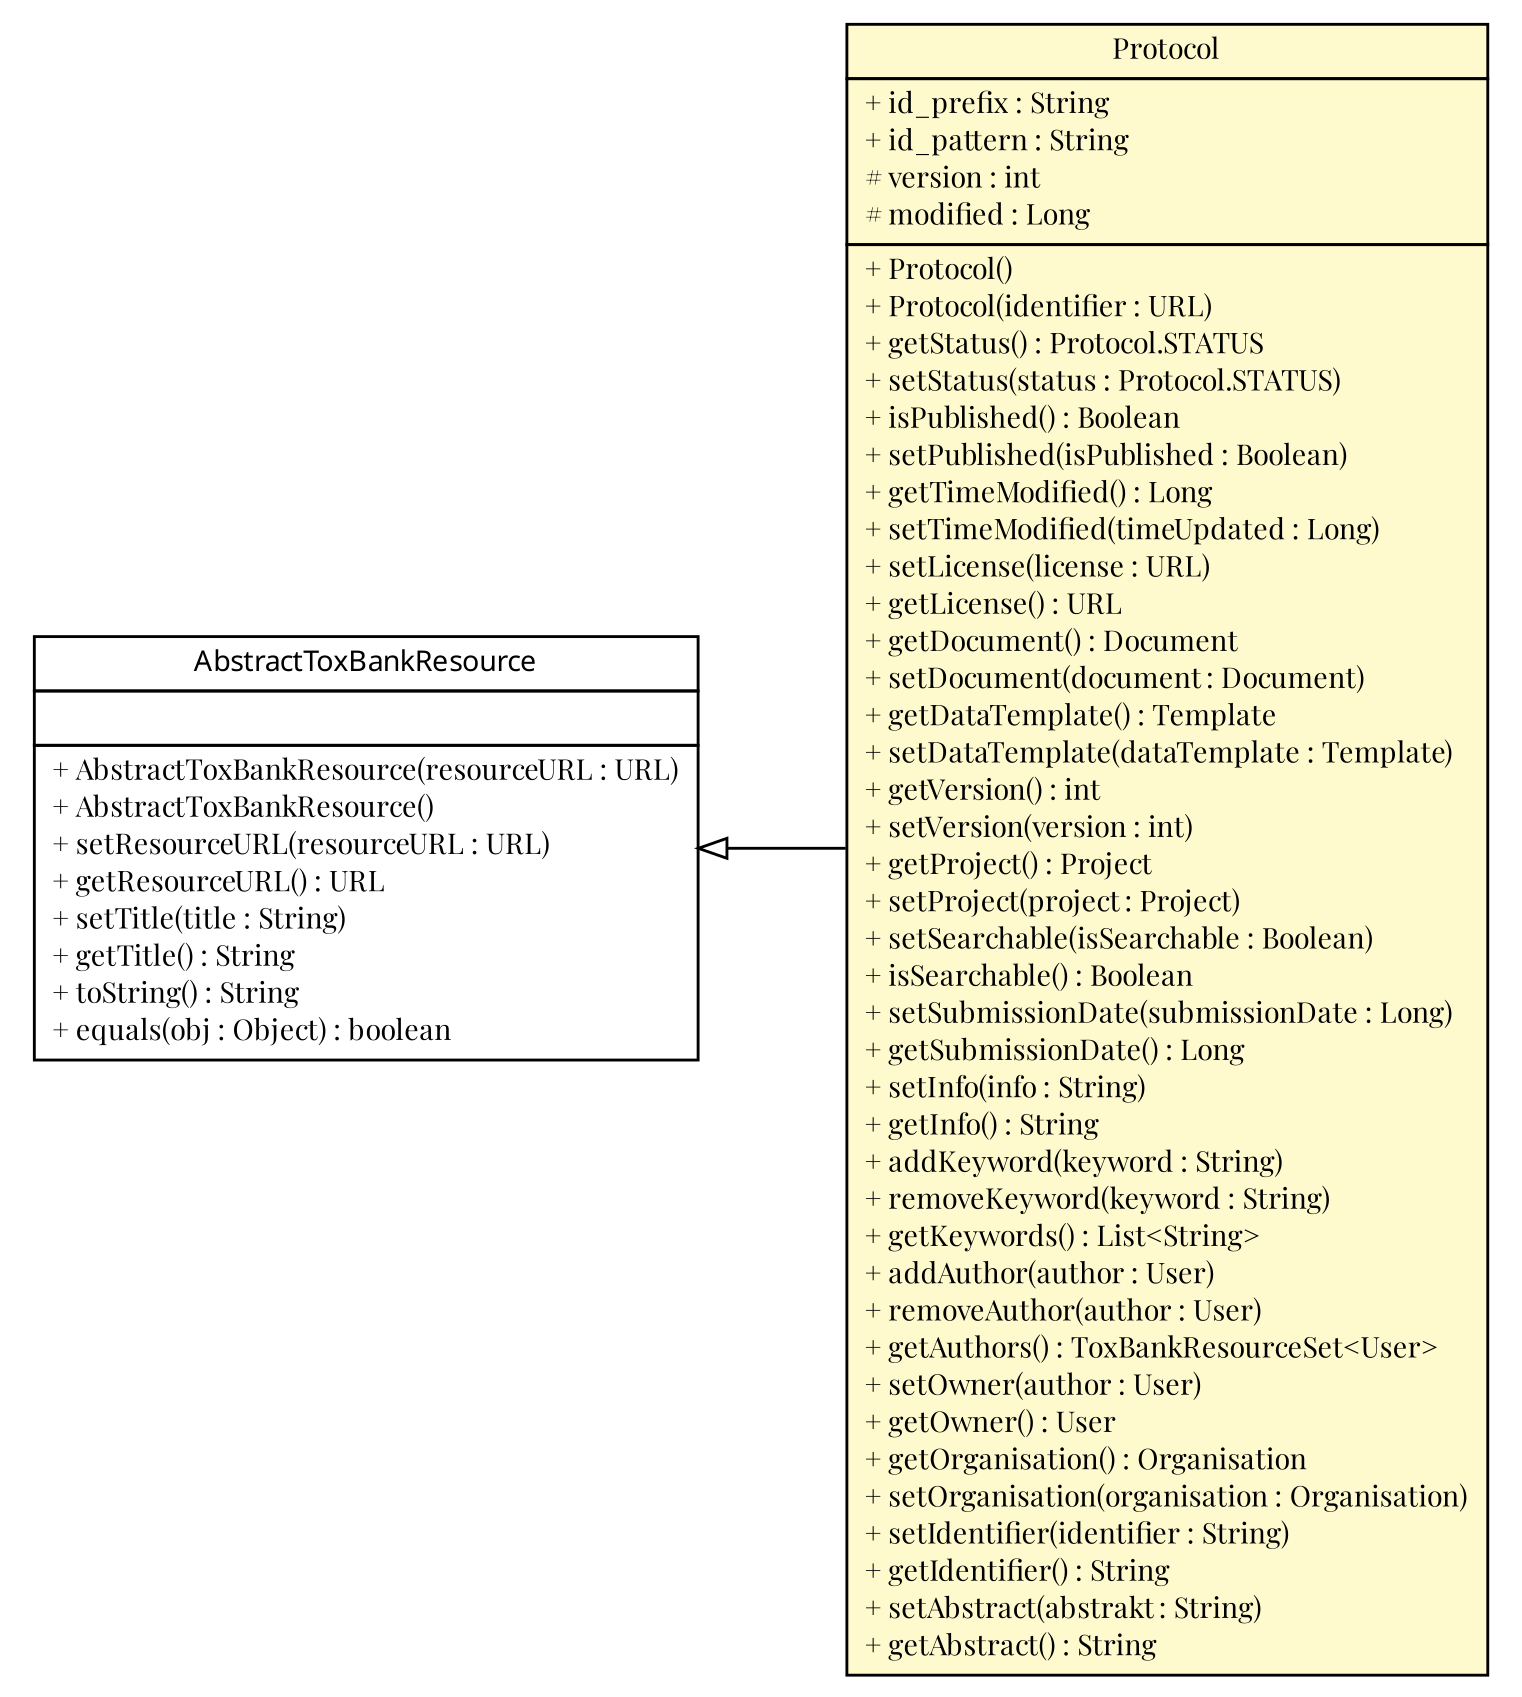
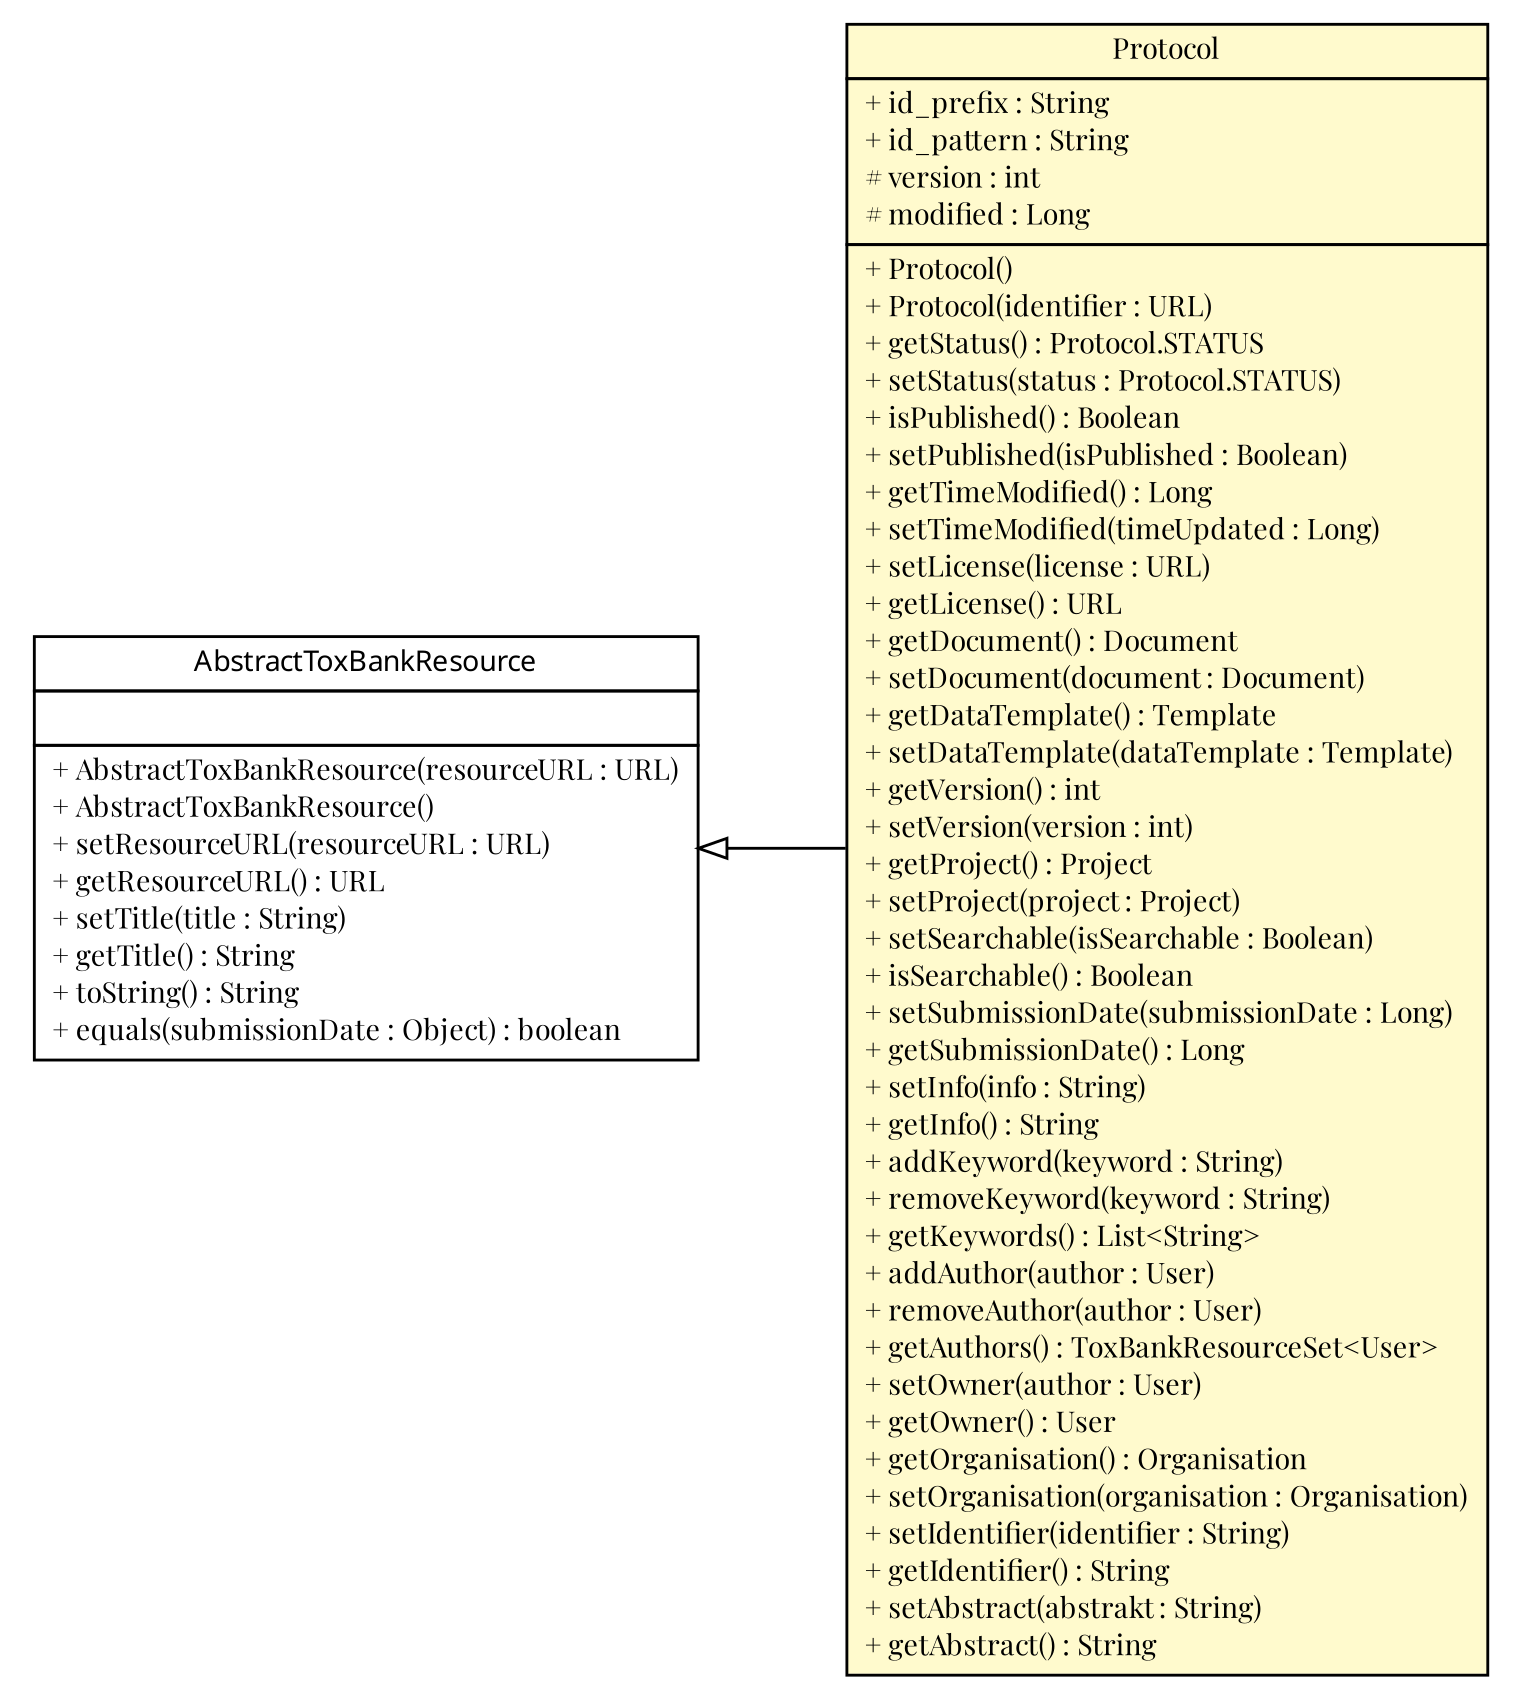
node "AbstractToxBankResource": text "+ equals(obj : Object) : boolean" -> "+ equals(submissionDate : Object) : boolean"
